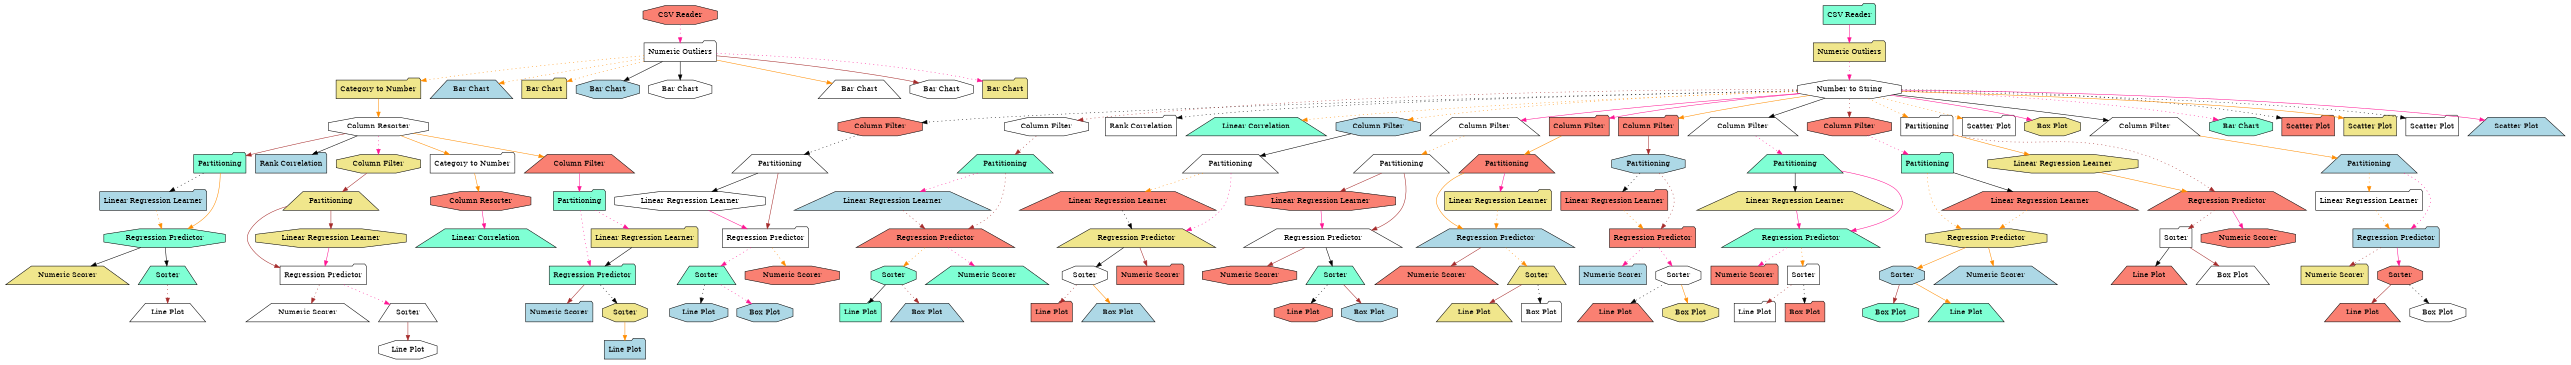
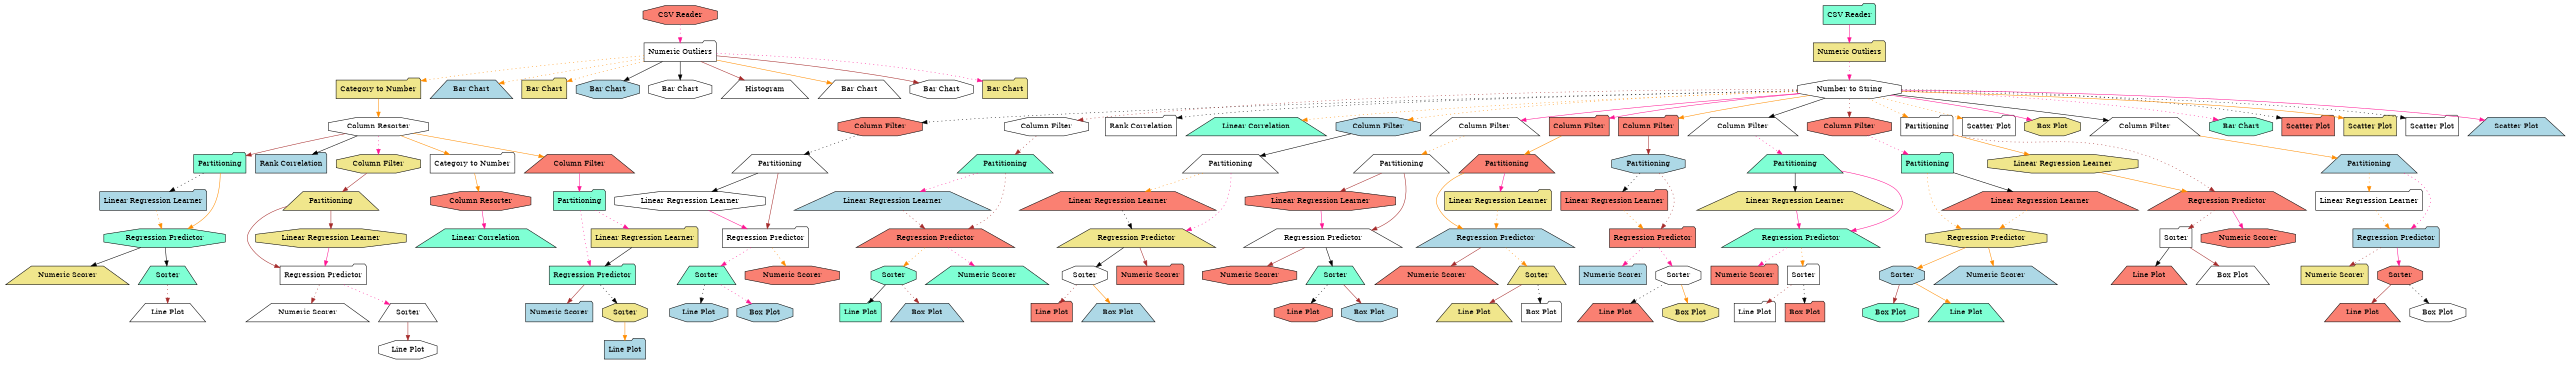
node "Histogram": added
